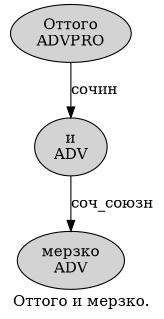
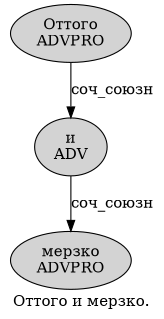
edge "Оттого ADVPRO" -> "и ADV": label "сочин" -> "соч_союзн"
node "мерзко ADV": label "мерзко ADV" -> "мерзко ADVPRO"
